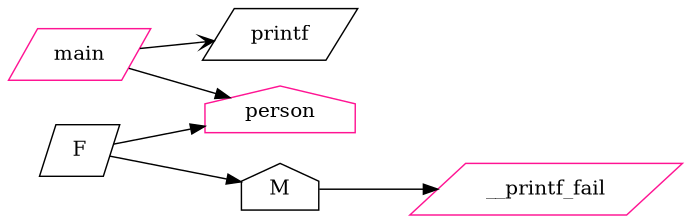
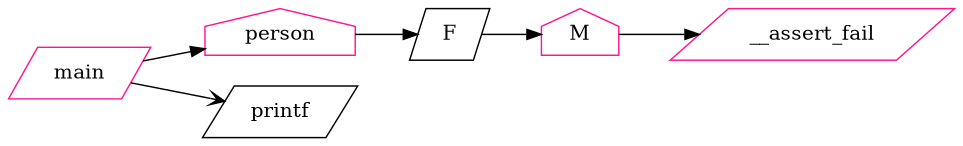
edge "F" -> "person": reversed
node "M": color black -> deeppink
node "__printf_fail": label "__printf_fail" -> "__assert_fail"
